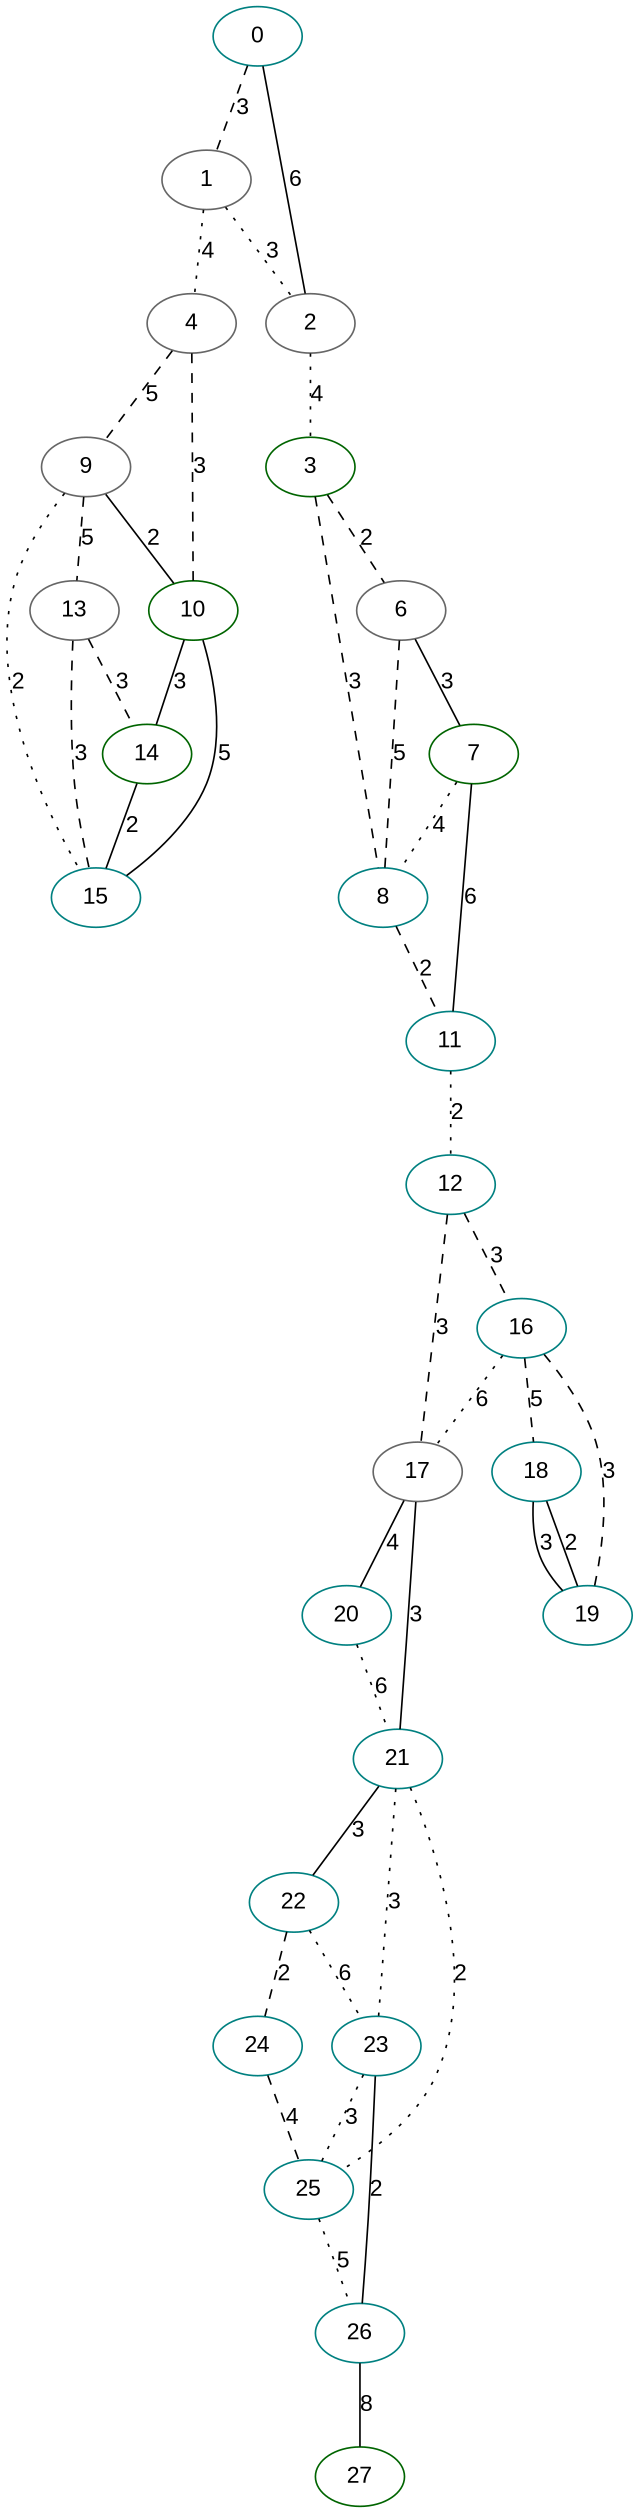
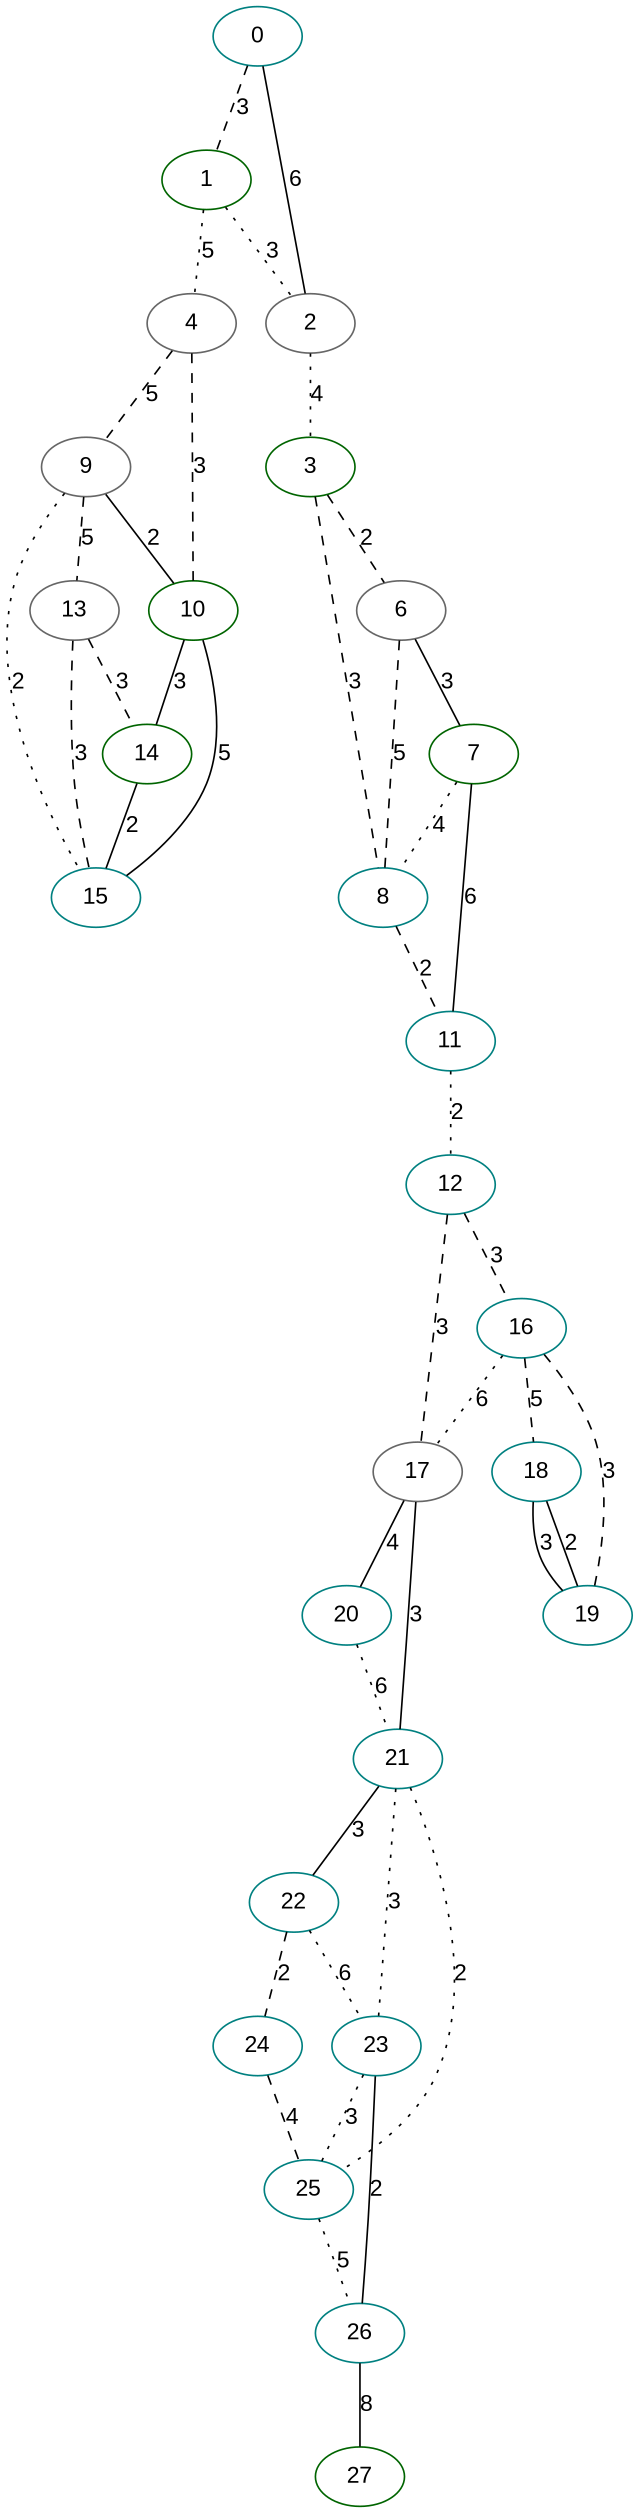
node "1": color gray40 -> darkgreen
edge "1" -- "4": label "4" -> "5"
